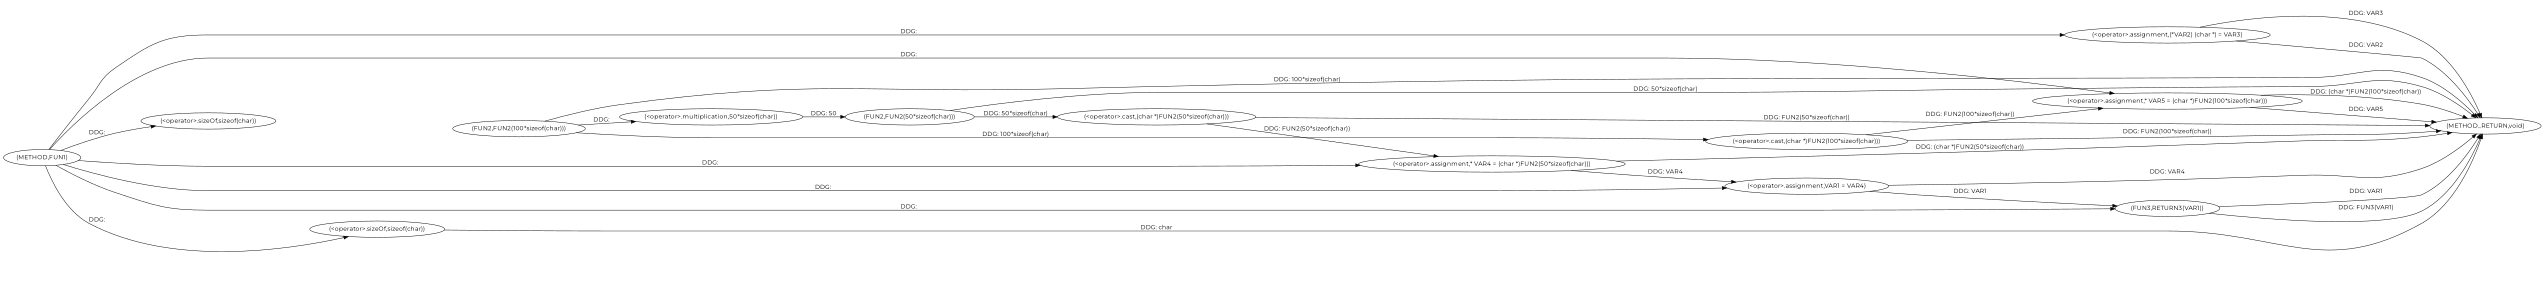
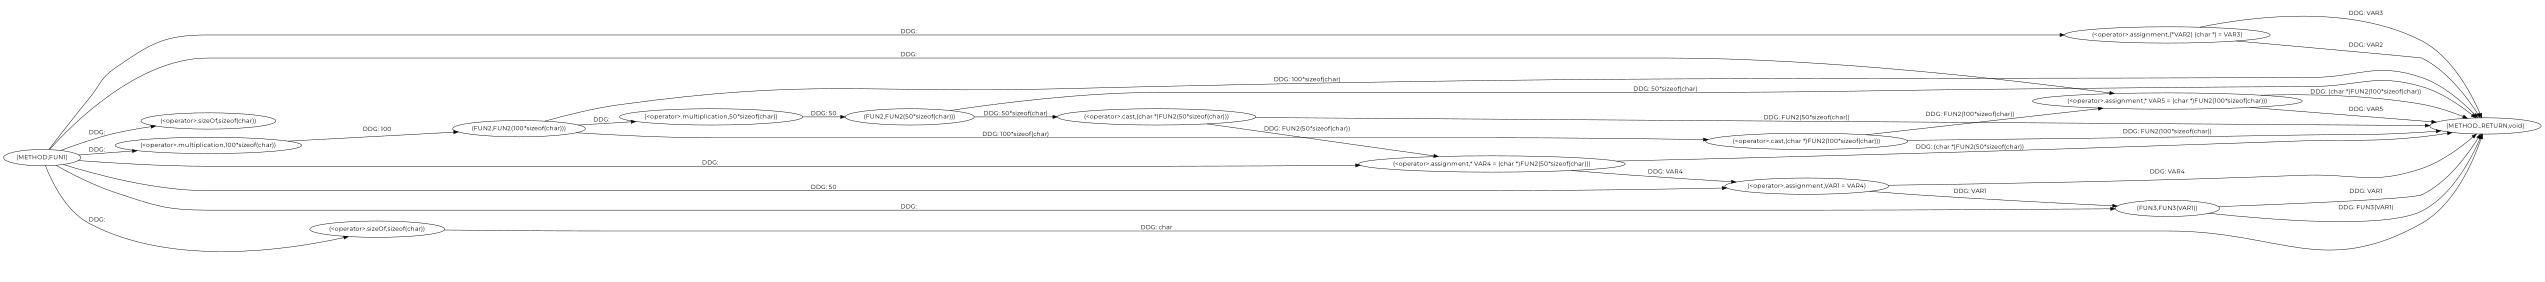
node "(<operator>.multiplication,100*sizeof(char))": added
edge "(METHOD,FUN1)" -> "(<operator>.assignment,VAR1 = VAR4)": label "DDG: " -> "DDG: 50"
node "(FUN3,RETURN3(VAR1))": label "(FUN3,RETURN3(VAR1))" -> "(FUN3,FUN3(VAR1))"
